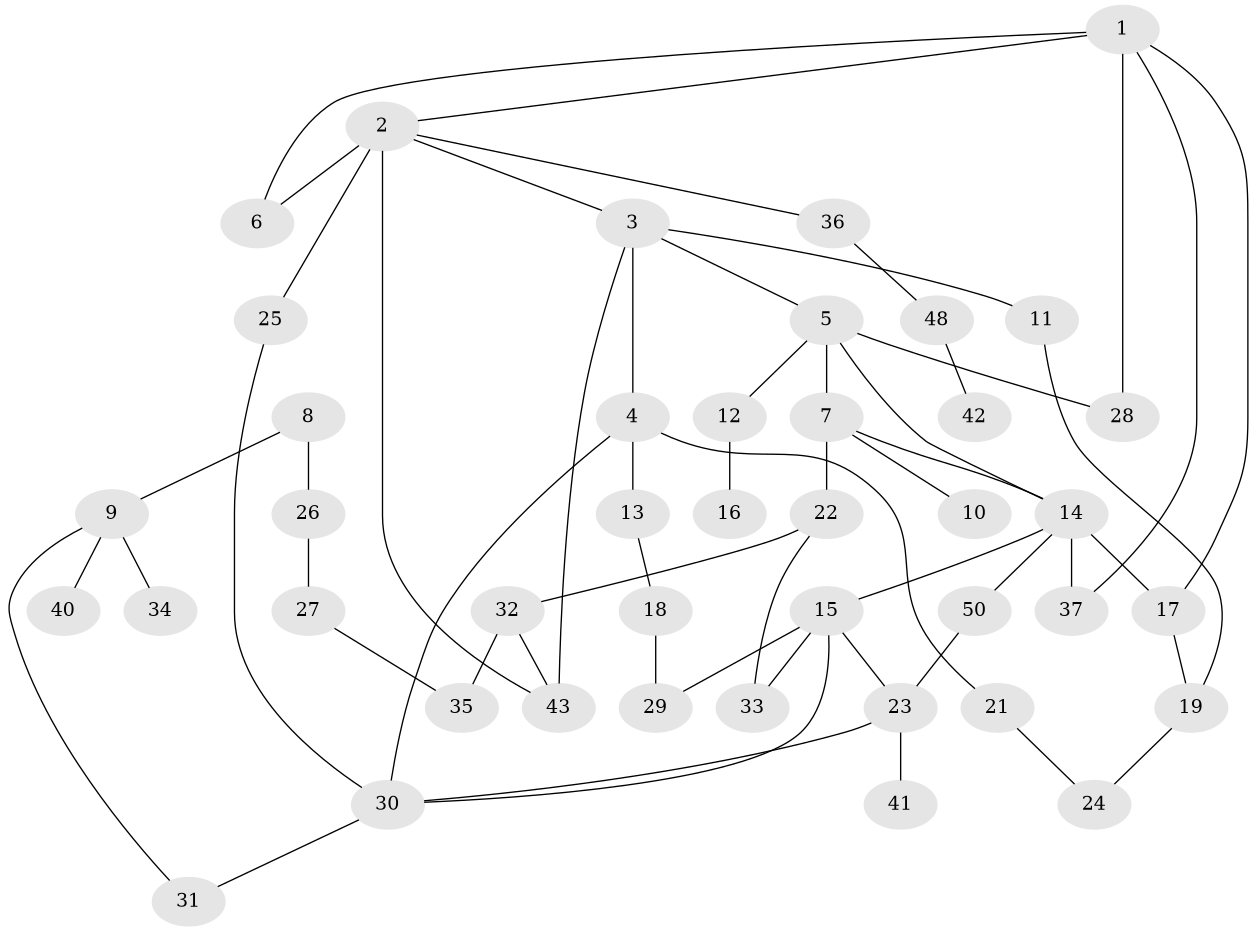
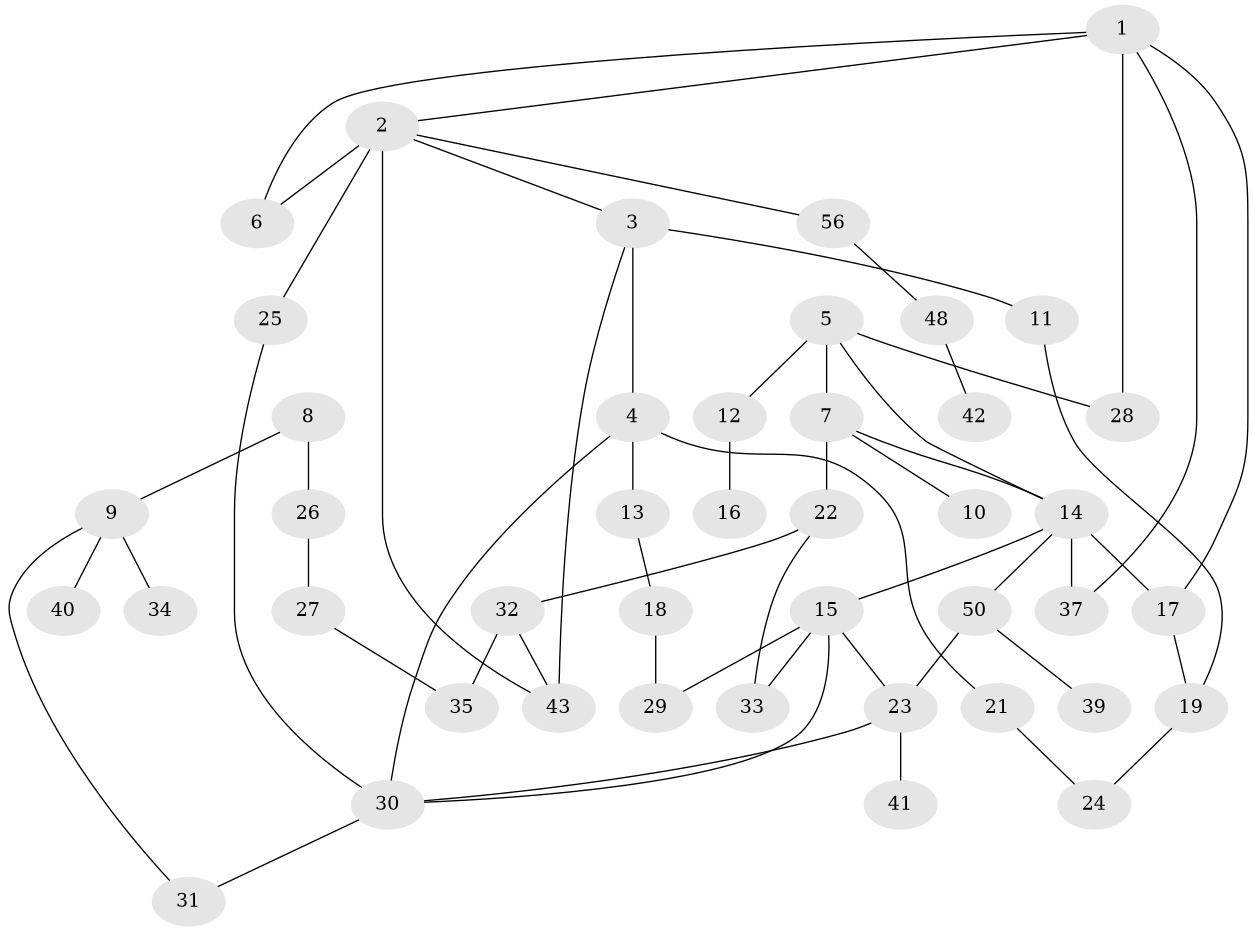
node "36": label "36" -> "56"
edge "3" -- "5": removed
node "39": added
